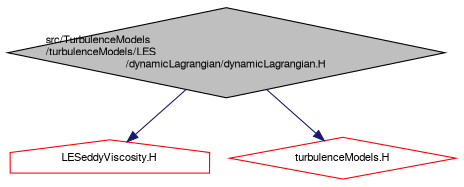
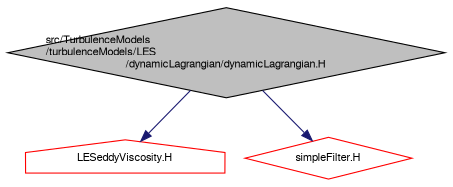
node "turbulenceModels.H": label "turbulenceModels.H" -> "simpleFilter.H"
